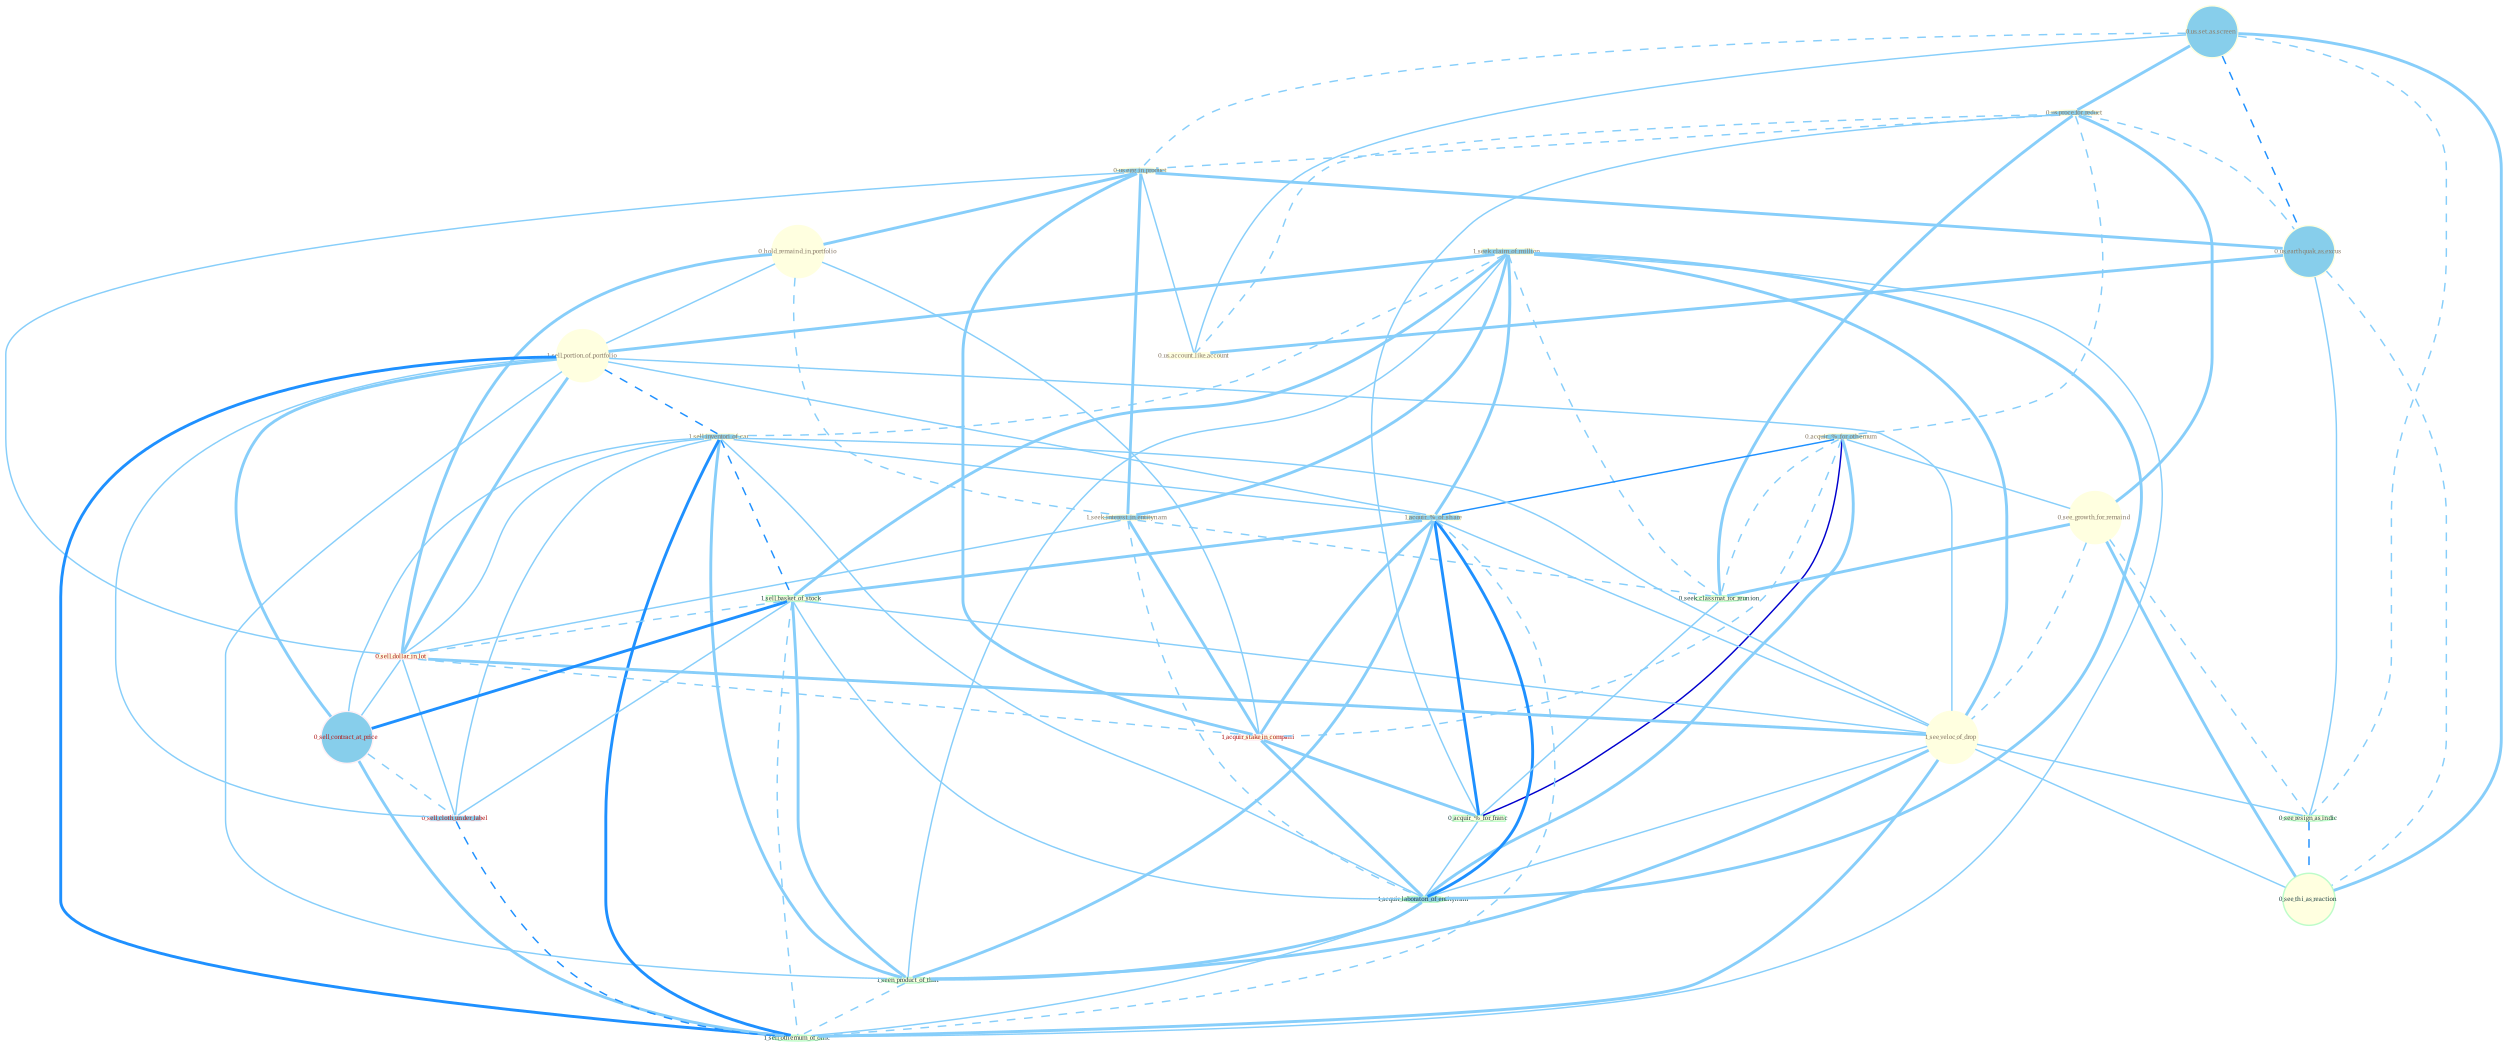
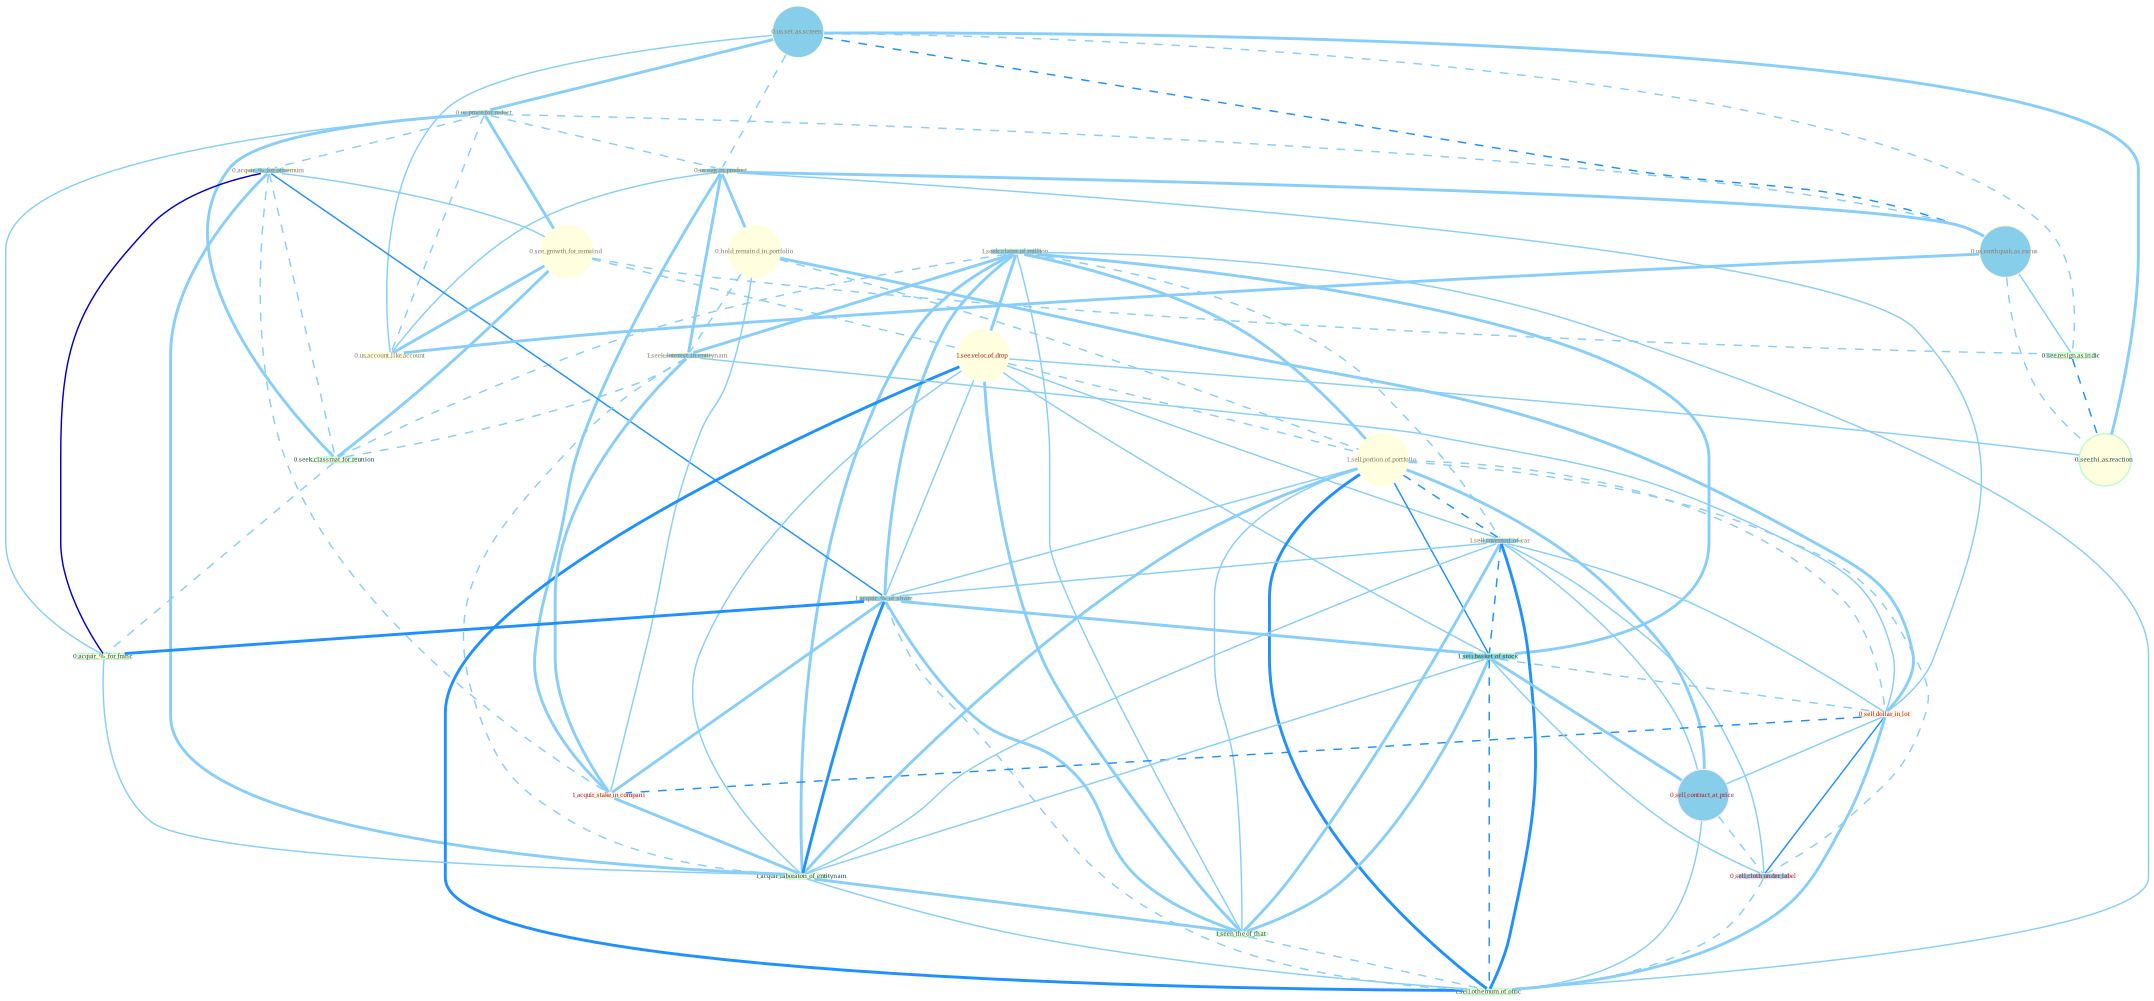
edge "0_hold_remaind_in_portfolio" -- "1_sell_portion_of_portfolio": style solid -> dashed
edge "1_sell_portion_of_portfolio" -- "1_see_veloc_of_drop": style solid -> dashed
edge "1_sell_portion_of_portfolio" -- "0_sell_dollar_in_lot": style bold -> dashed
edge "1_sell_portion_of_portfolio" -- "0_sell_cloth_under_label": style solid -> dashed
edge "1_sell_portion_of_portfolio" -- "1_sell_basket_of_stock": added
node "1_sell_basket_of_stock": fillcolor lightyellow -> skyblue
edge "1_sell_portion_of_portfolio" -- "1_acquir_laboratori_of_entitynam": added
edge "1_sell_basket_of_stock" -- "0_sell_contract_at_price": color #1e90ff -> #87cefa
edge "0_sell_dollar_in_lot" -- "1_see_veloc_of_drop": now "0_sell_dollar_in_lot" -- "1_sell_othernum_of_offic"
edge "0_sell_dollar_in_lot" -- "1_acquir_stake_in_compani": color #87cefa -> #1e90ff
edge "0_seek_classmat_for_reunion" -- "0_acquir_%_for_franc": style solid -> dashed
edge "0_see_growth_for_remaind" -- "0_see_thi_as_reaction": now "0_see_growth_for_remaind" -- "0_us_account_like_account"
edge "0_sell_dollar_in_lot" -- "0_sell_cloth_under_label": color #87cefa -> #1e90ff
node "1_see_veloc_of_drop": fontcolor #8b7d6b -> #b22222
edge "1_acquir_stake_in_compani" -- "0_acquir_%_for_franc": removed
edge "1_see_veloc_of_drop" -- "0_see_resign_as_indic": removed
edge "1_sell_basket_of_stock" -- "1_sell_othernum_of_offic": color #87cefa -> #1e90ff
node "1_acquir_laboratori_of_entitynam": fillcolor skyblue -> lightyellow
edge "0_sell_contract_at_price" -- "1_sell_othernum_of_offic": style bold -> solid
edge "1_see_veloc_of_drop" -- "1_sell_othernum_of_offic": color #87cefa -> #1e90ff
edge "0_sell_cloth_under_label" -- "1_sell_othernum_of_offic": color #1e90ff -> #87cefa
node "1_seen_product_of_that": label "1_seen_product_of_that" -> "1_seen_the_of_that"
node "1_sell_othernum_of_offic": shape ellipse -> note
